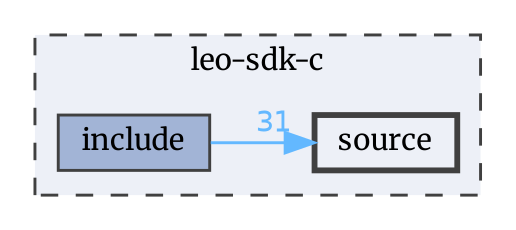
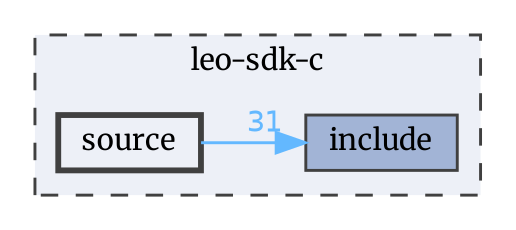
edge "include" -> "source": reversed
